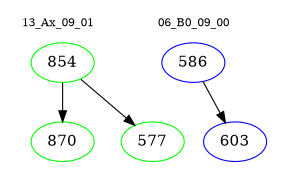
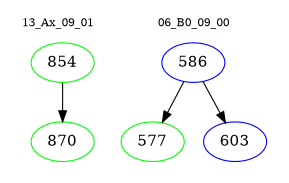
edge "854" -> "577": now "586" -> "577"
